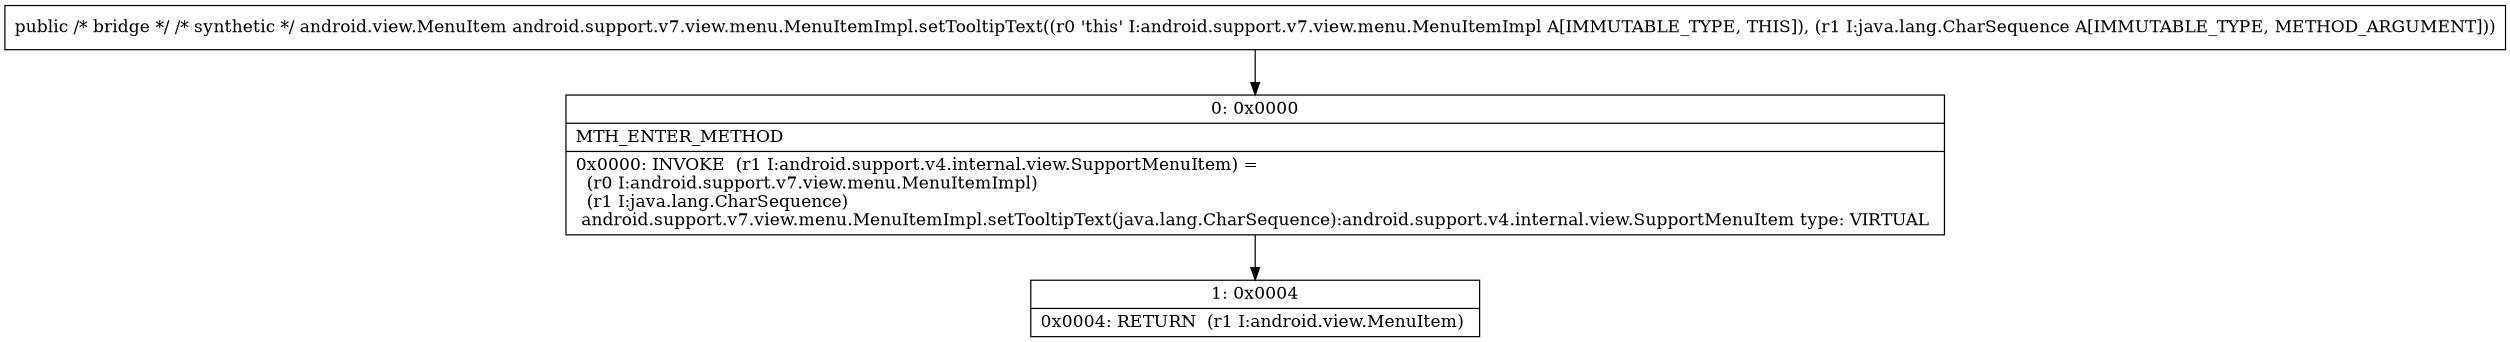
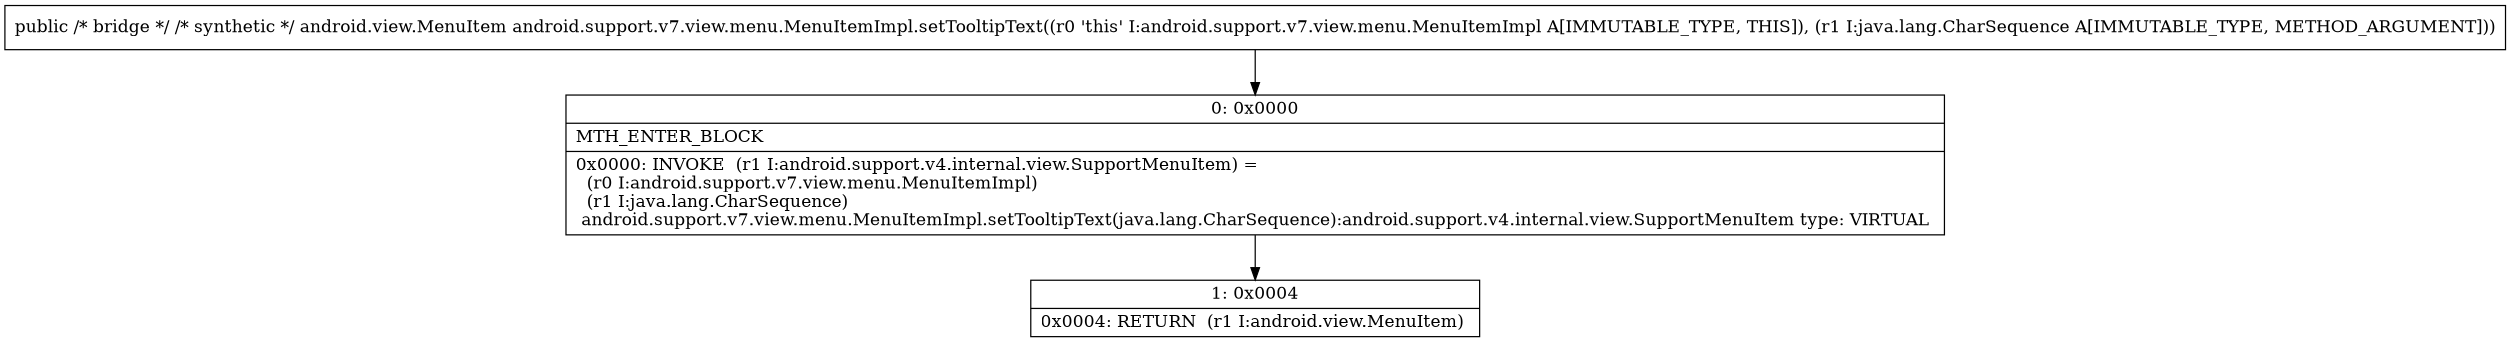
node "0: 0x0000": text "MTH_ENTER_METHOD" -> "MTH_ENTER_BLOCK"
